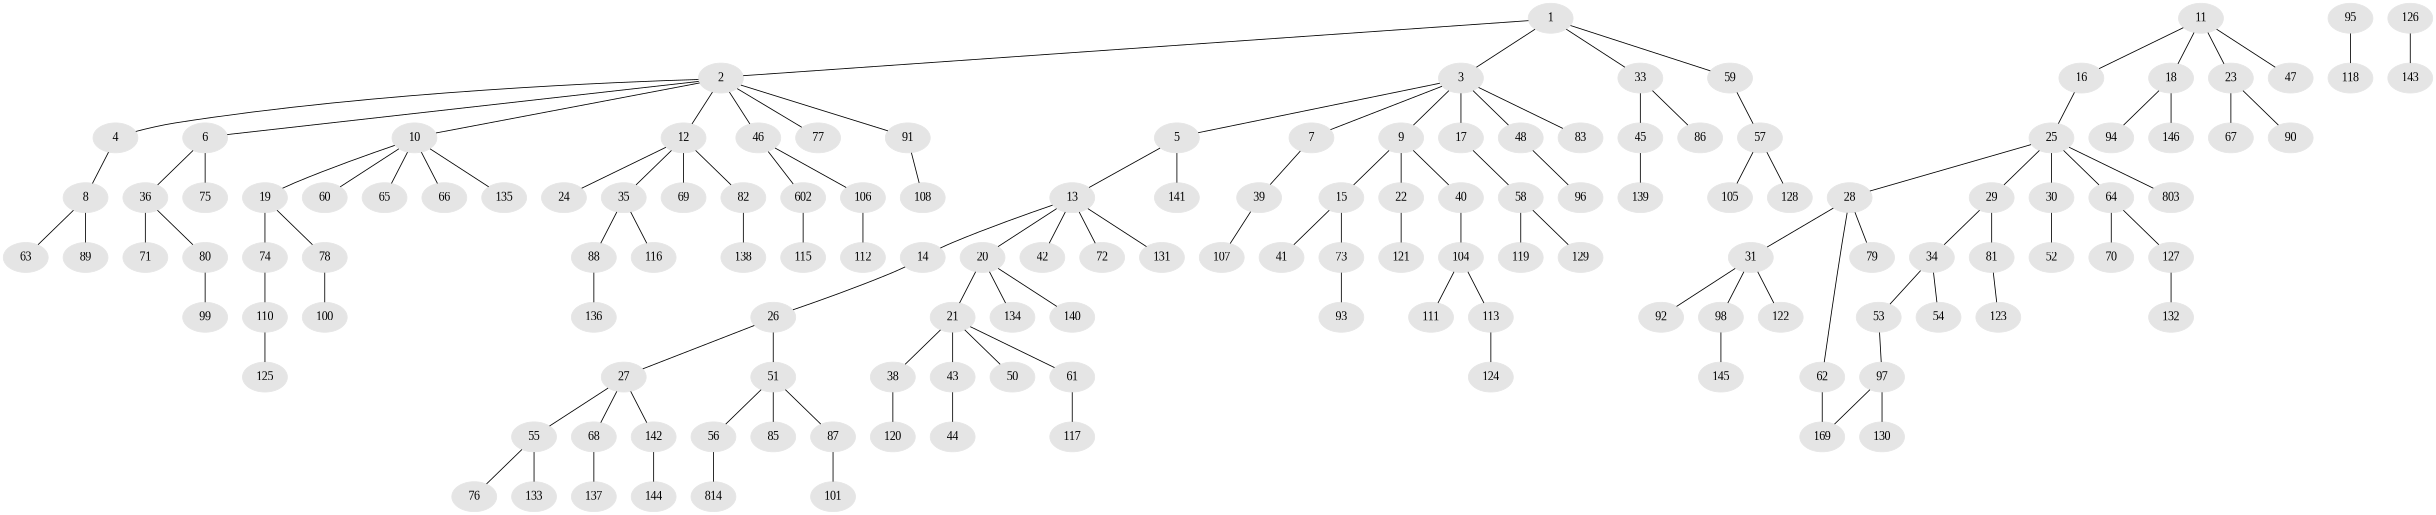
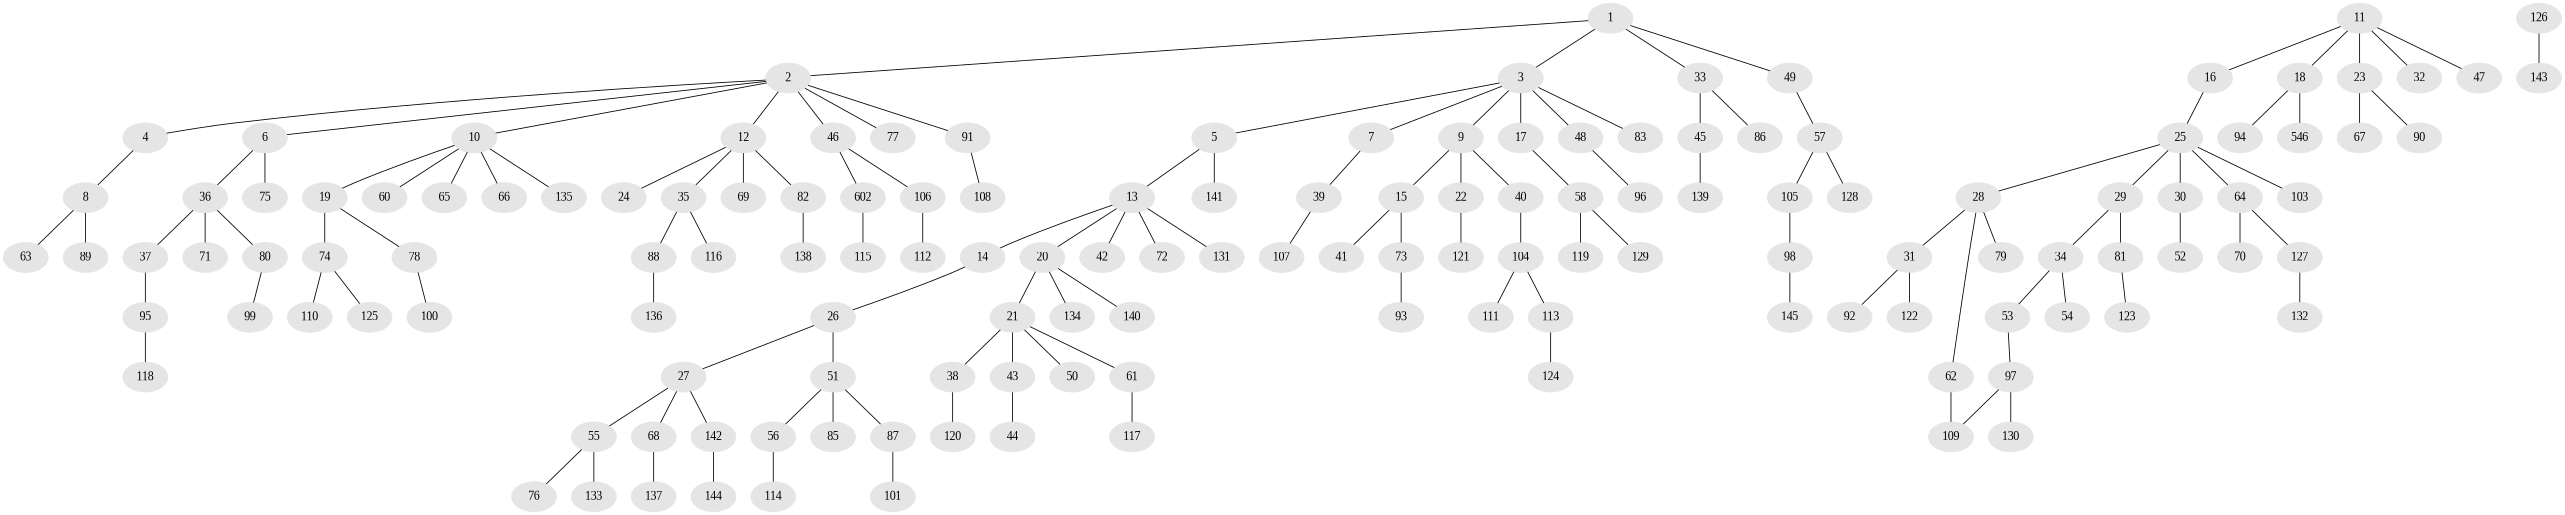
node "59": label "59" -> "49"
node "32": added
node "146": label "146" -> "546"
node "803": label "803" -> "103"
node "37": added
edge "31" -- "98": now "105" -- "98"
edge "110" -- "125": now "74" -- "125"
node "169": label "169" -> "109"
node "814": label "814" -> "114"
